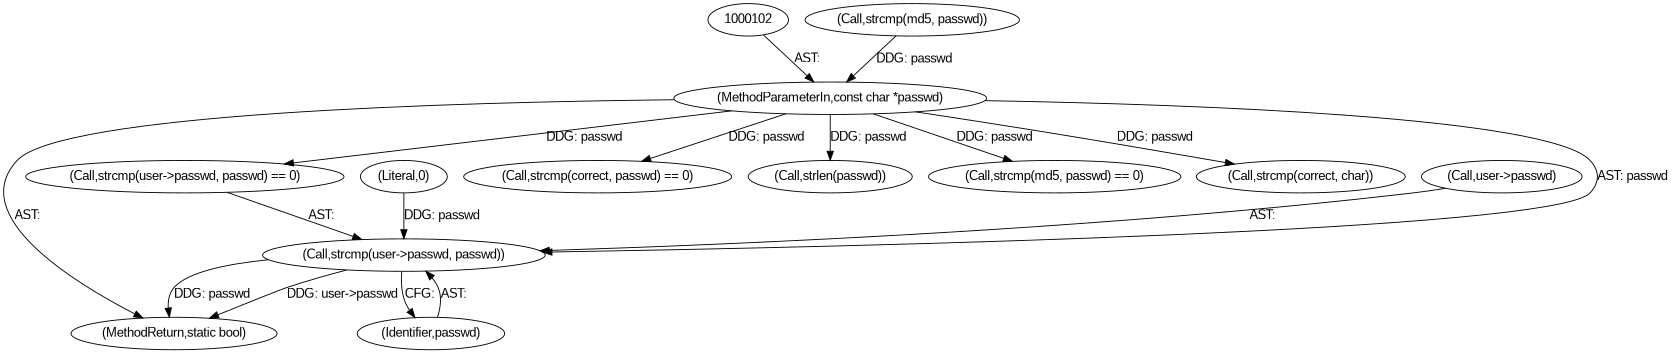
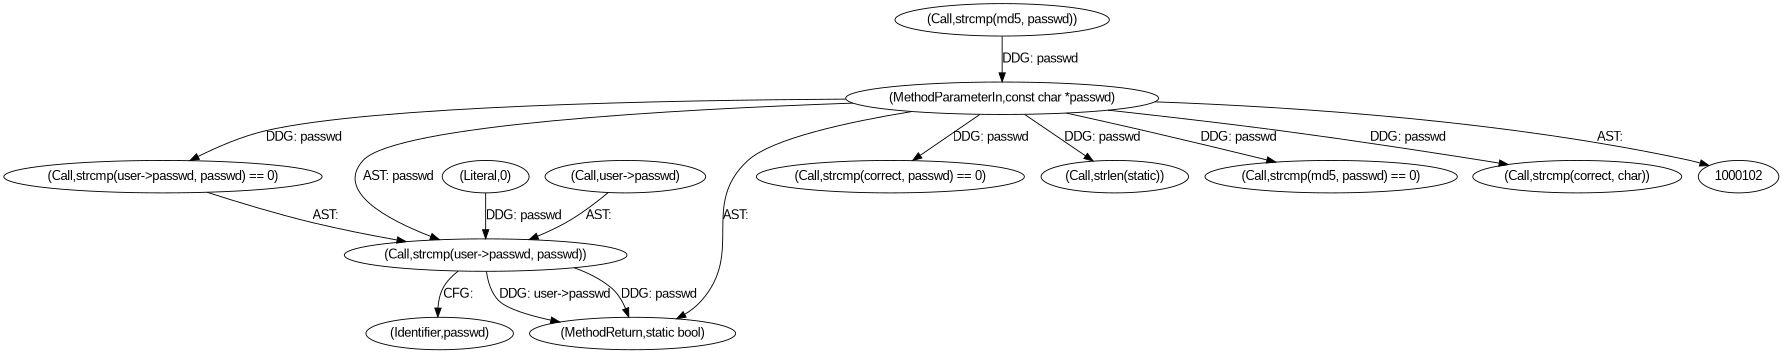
edge "1000102" -> "(MethodParameterIn,const char *passwd)": reversed
node "(Call,strlen(passwd))": label "(Call,strlen(passwd))" -> "(Call,strlen(static))"
edge "(Identifier,passwd)" -> "(Call,strcmp(user->passwd, passwd))": removed, label "AST:"
